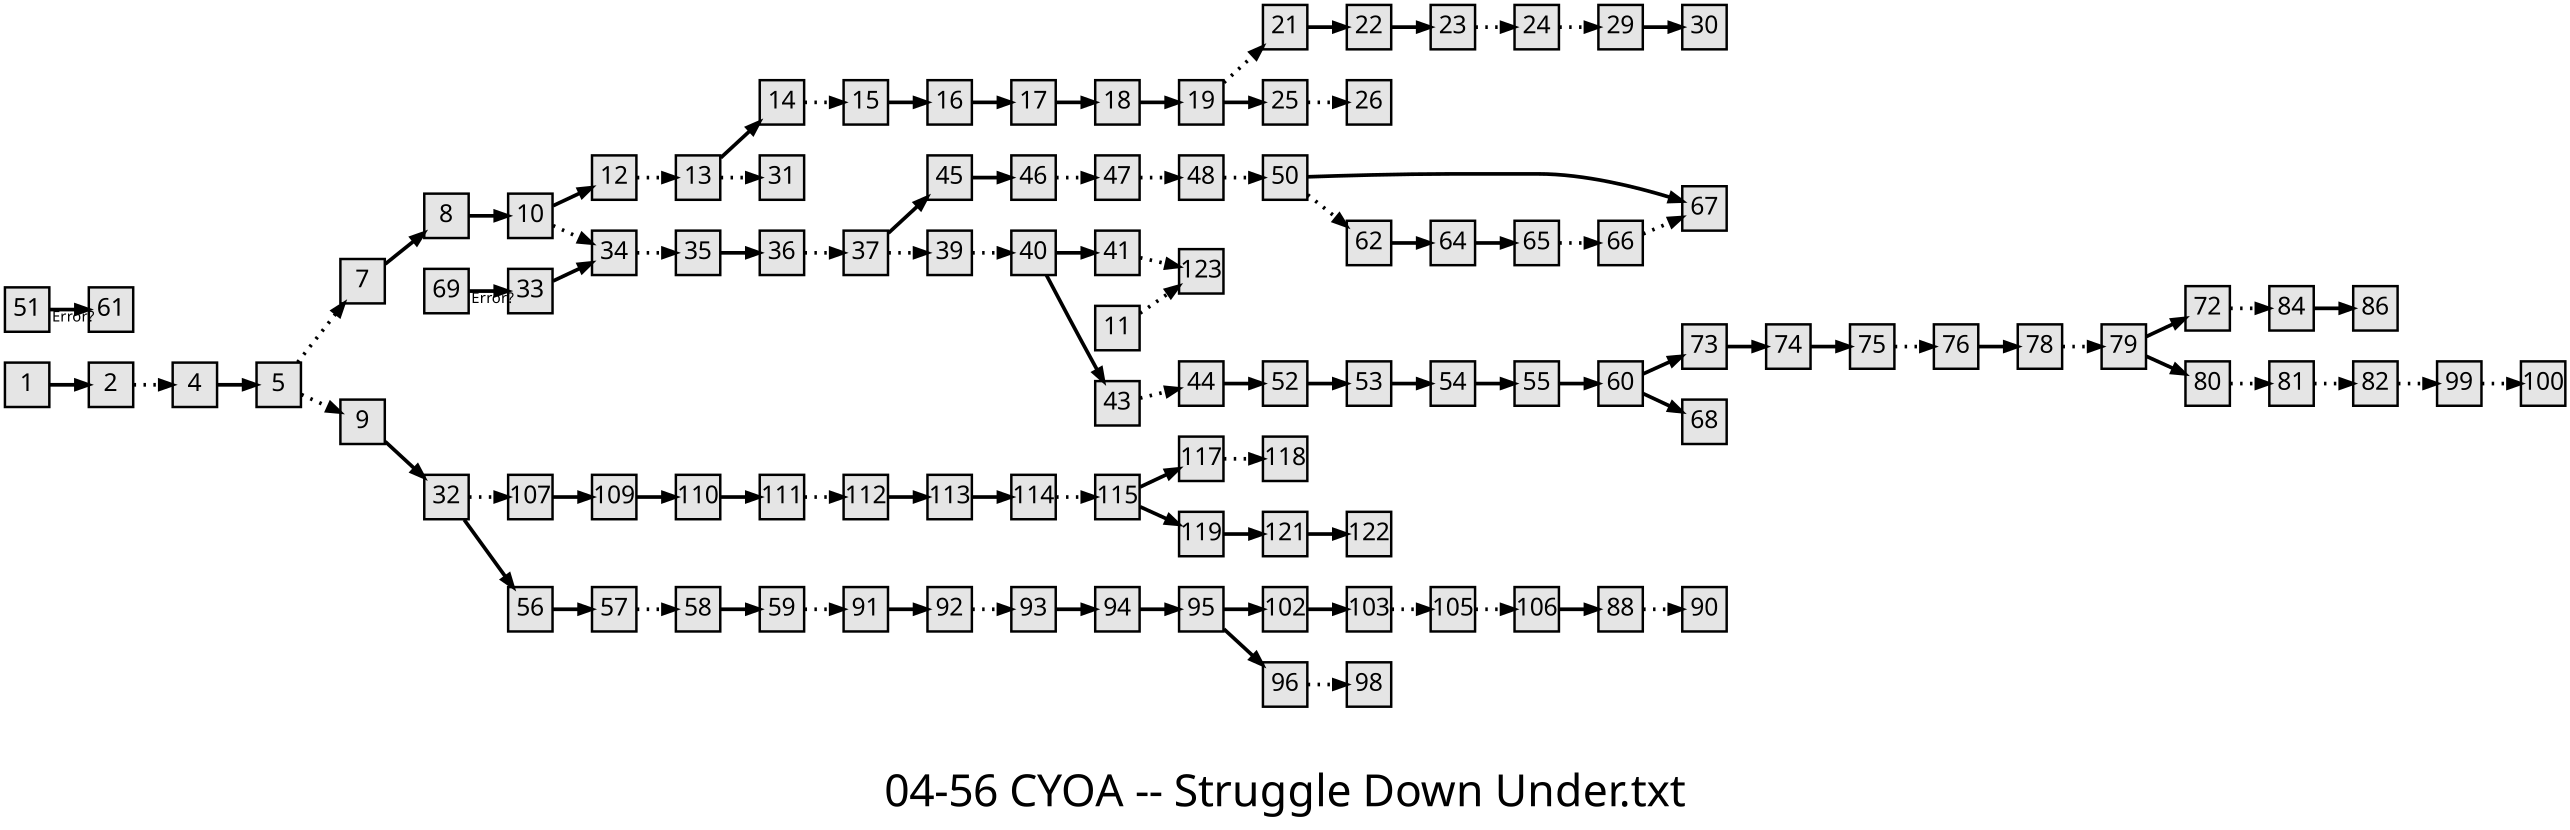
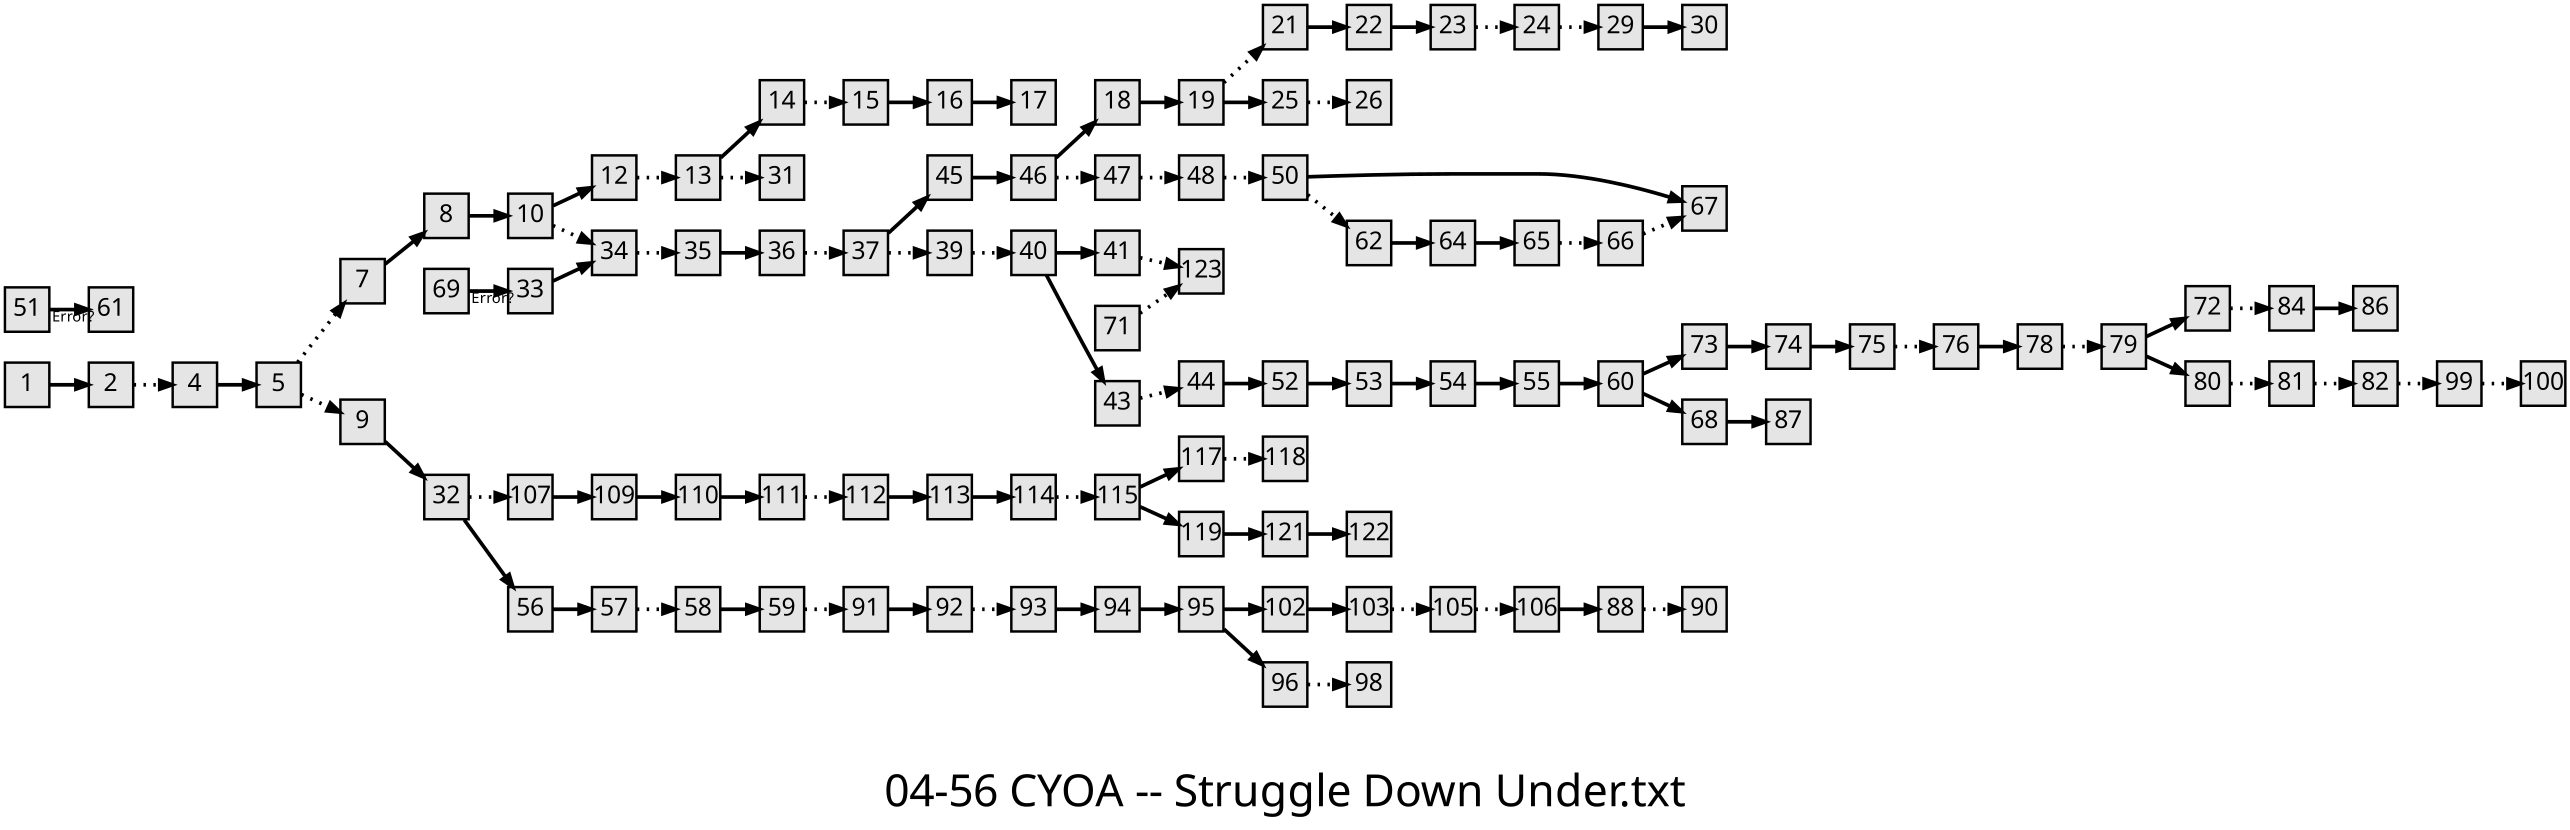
edge "17" -> "18": now "46" -> "18"
node "11": label "11" -> "71"
node "87": added
